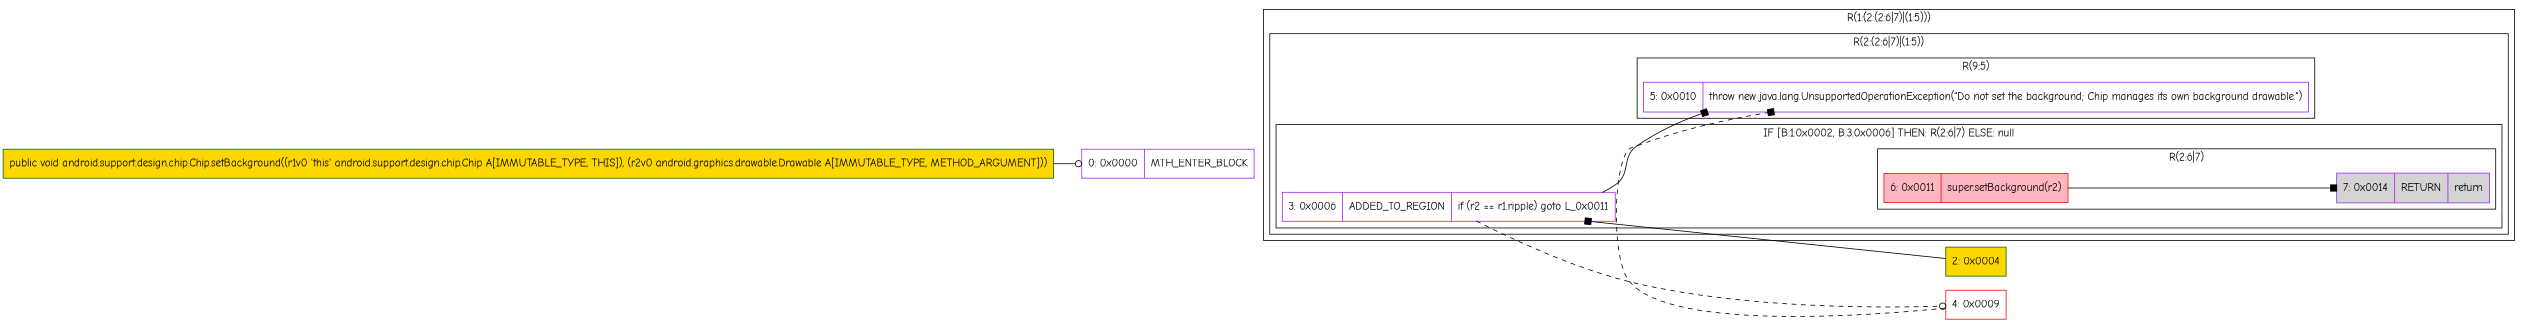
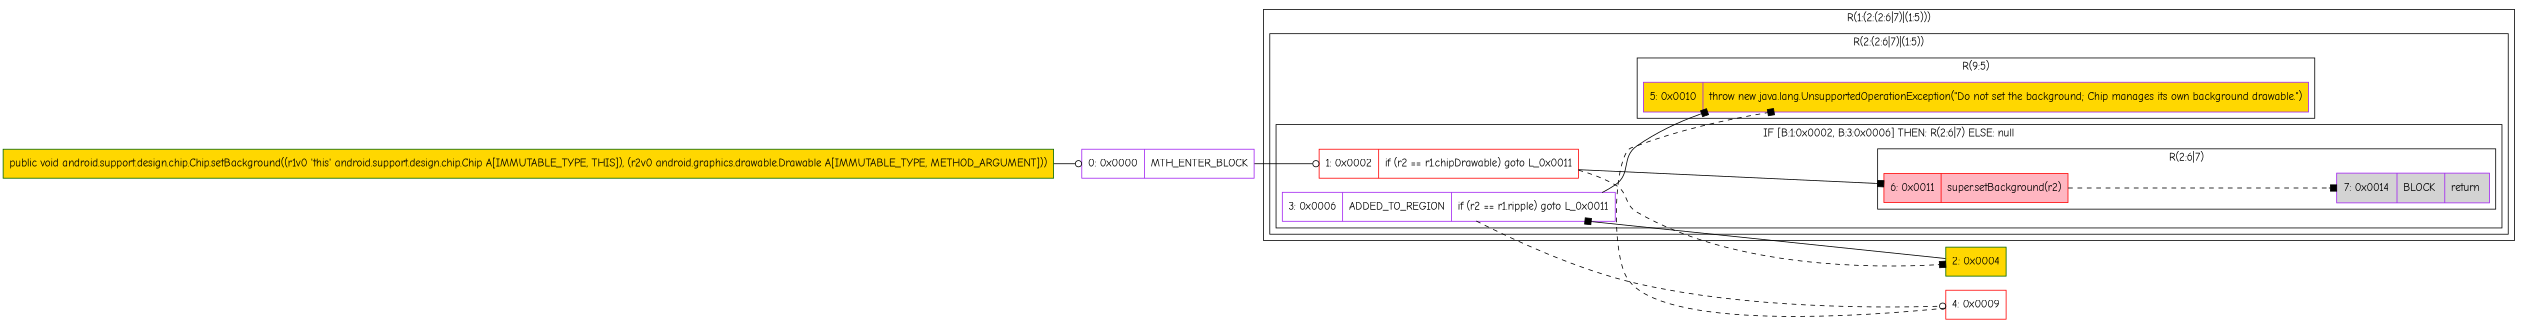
node "5: 0x0010": fillcolor white -> gold
node "1: 0x0002": added
edge "6: 0x0011" -> "7: 0x0014": style solid -> dashed
node "7: 0x0014": text "RETURN" -> "BLOCK"
